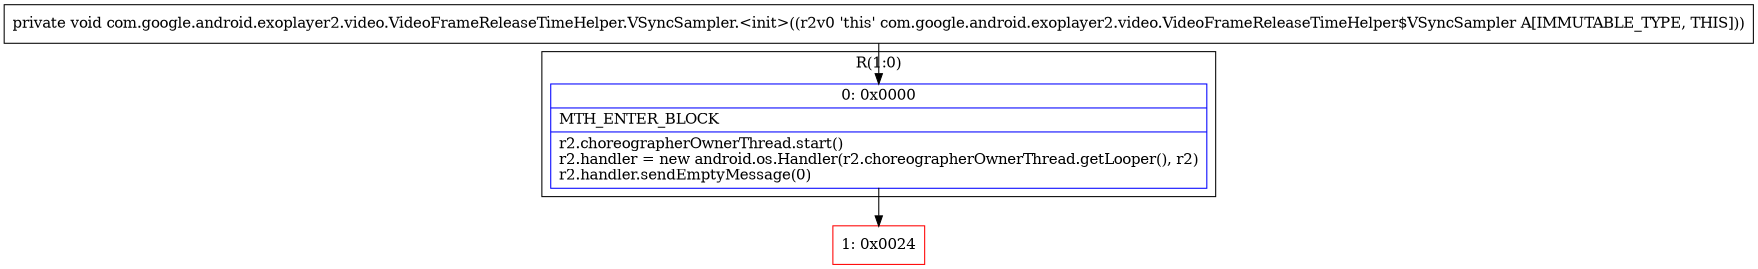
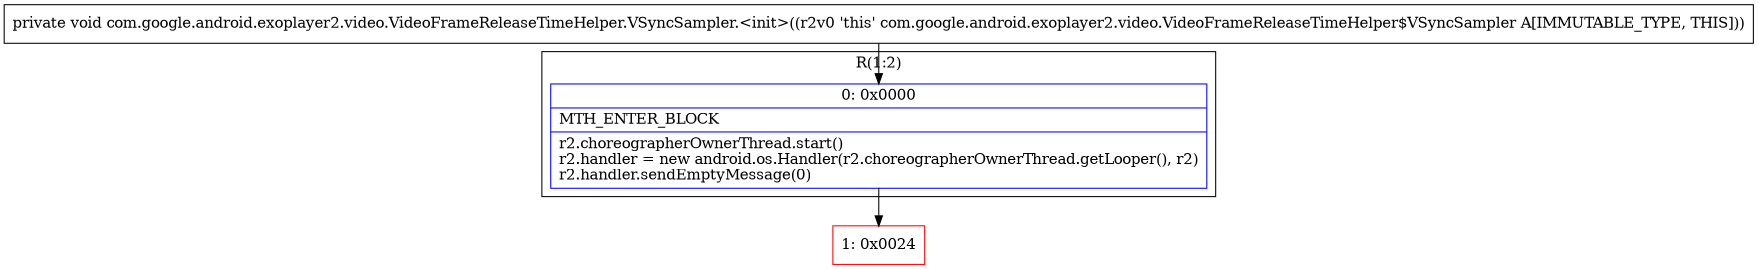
cluster "R(1:0)": label "R(1:0)" -> "R(1:2)"
